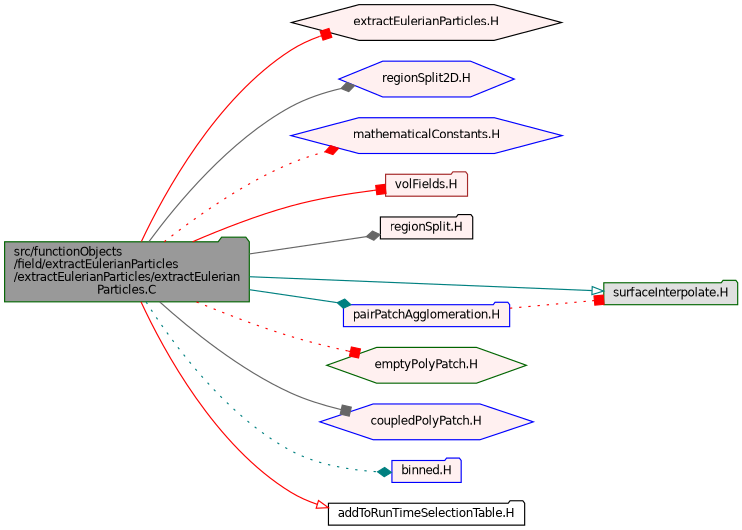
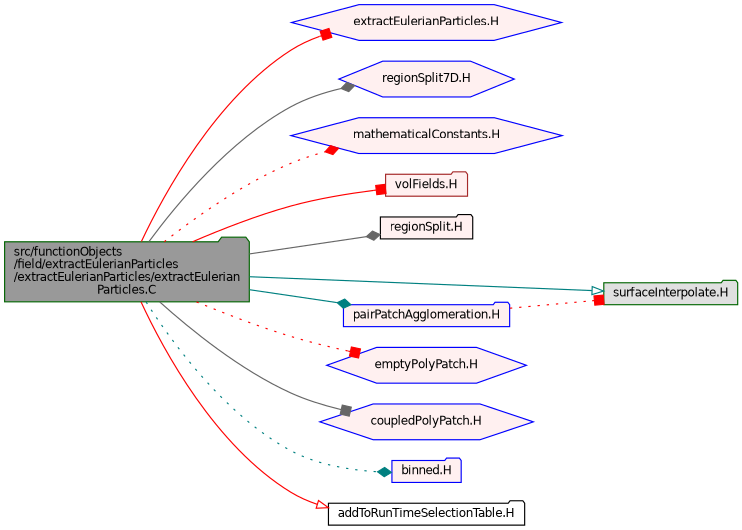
node "extractEulerianParticles.H": color black -> blue
node "regionSplit2D.H": label "regionSplit2D.H" -> "regionSplit7D.H"
node "emptyPolyPatch.H": color darkgreen -> blue
